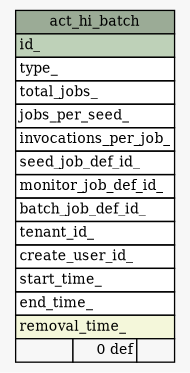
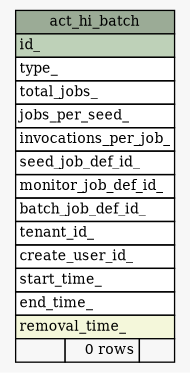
node "act_hi_batch": text "0 def" -> "0 rows"
